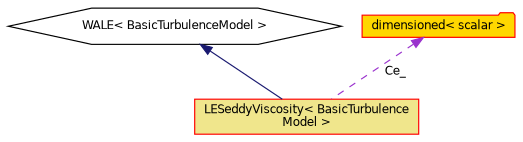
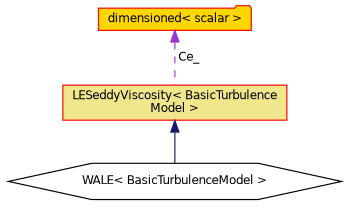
edge "LESeddyViscosity< BasicTurbulence Model >" -> "WALE< BasicTurbulenceModel >": reversed
